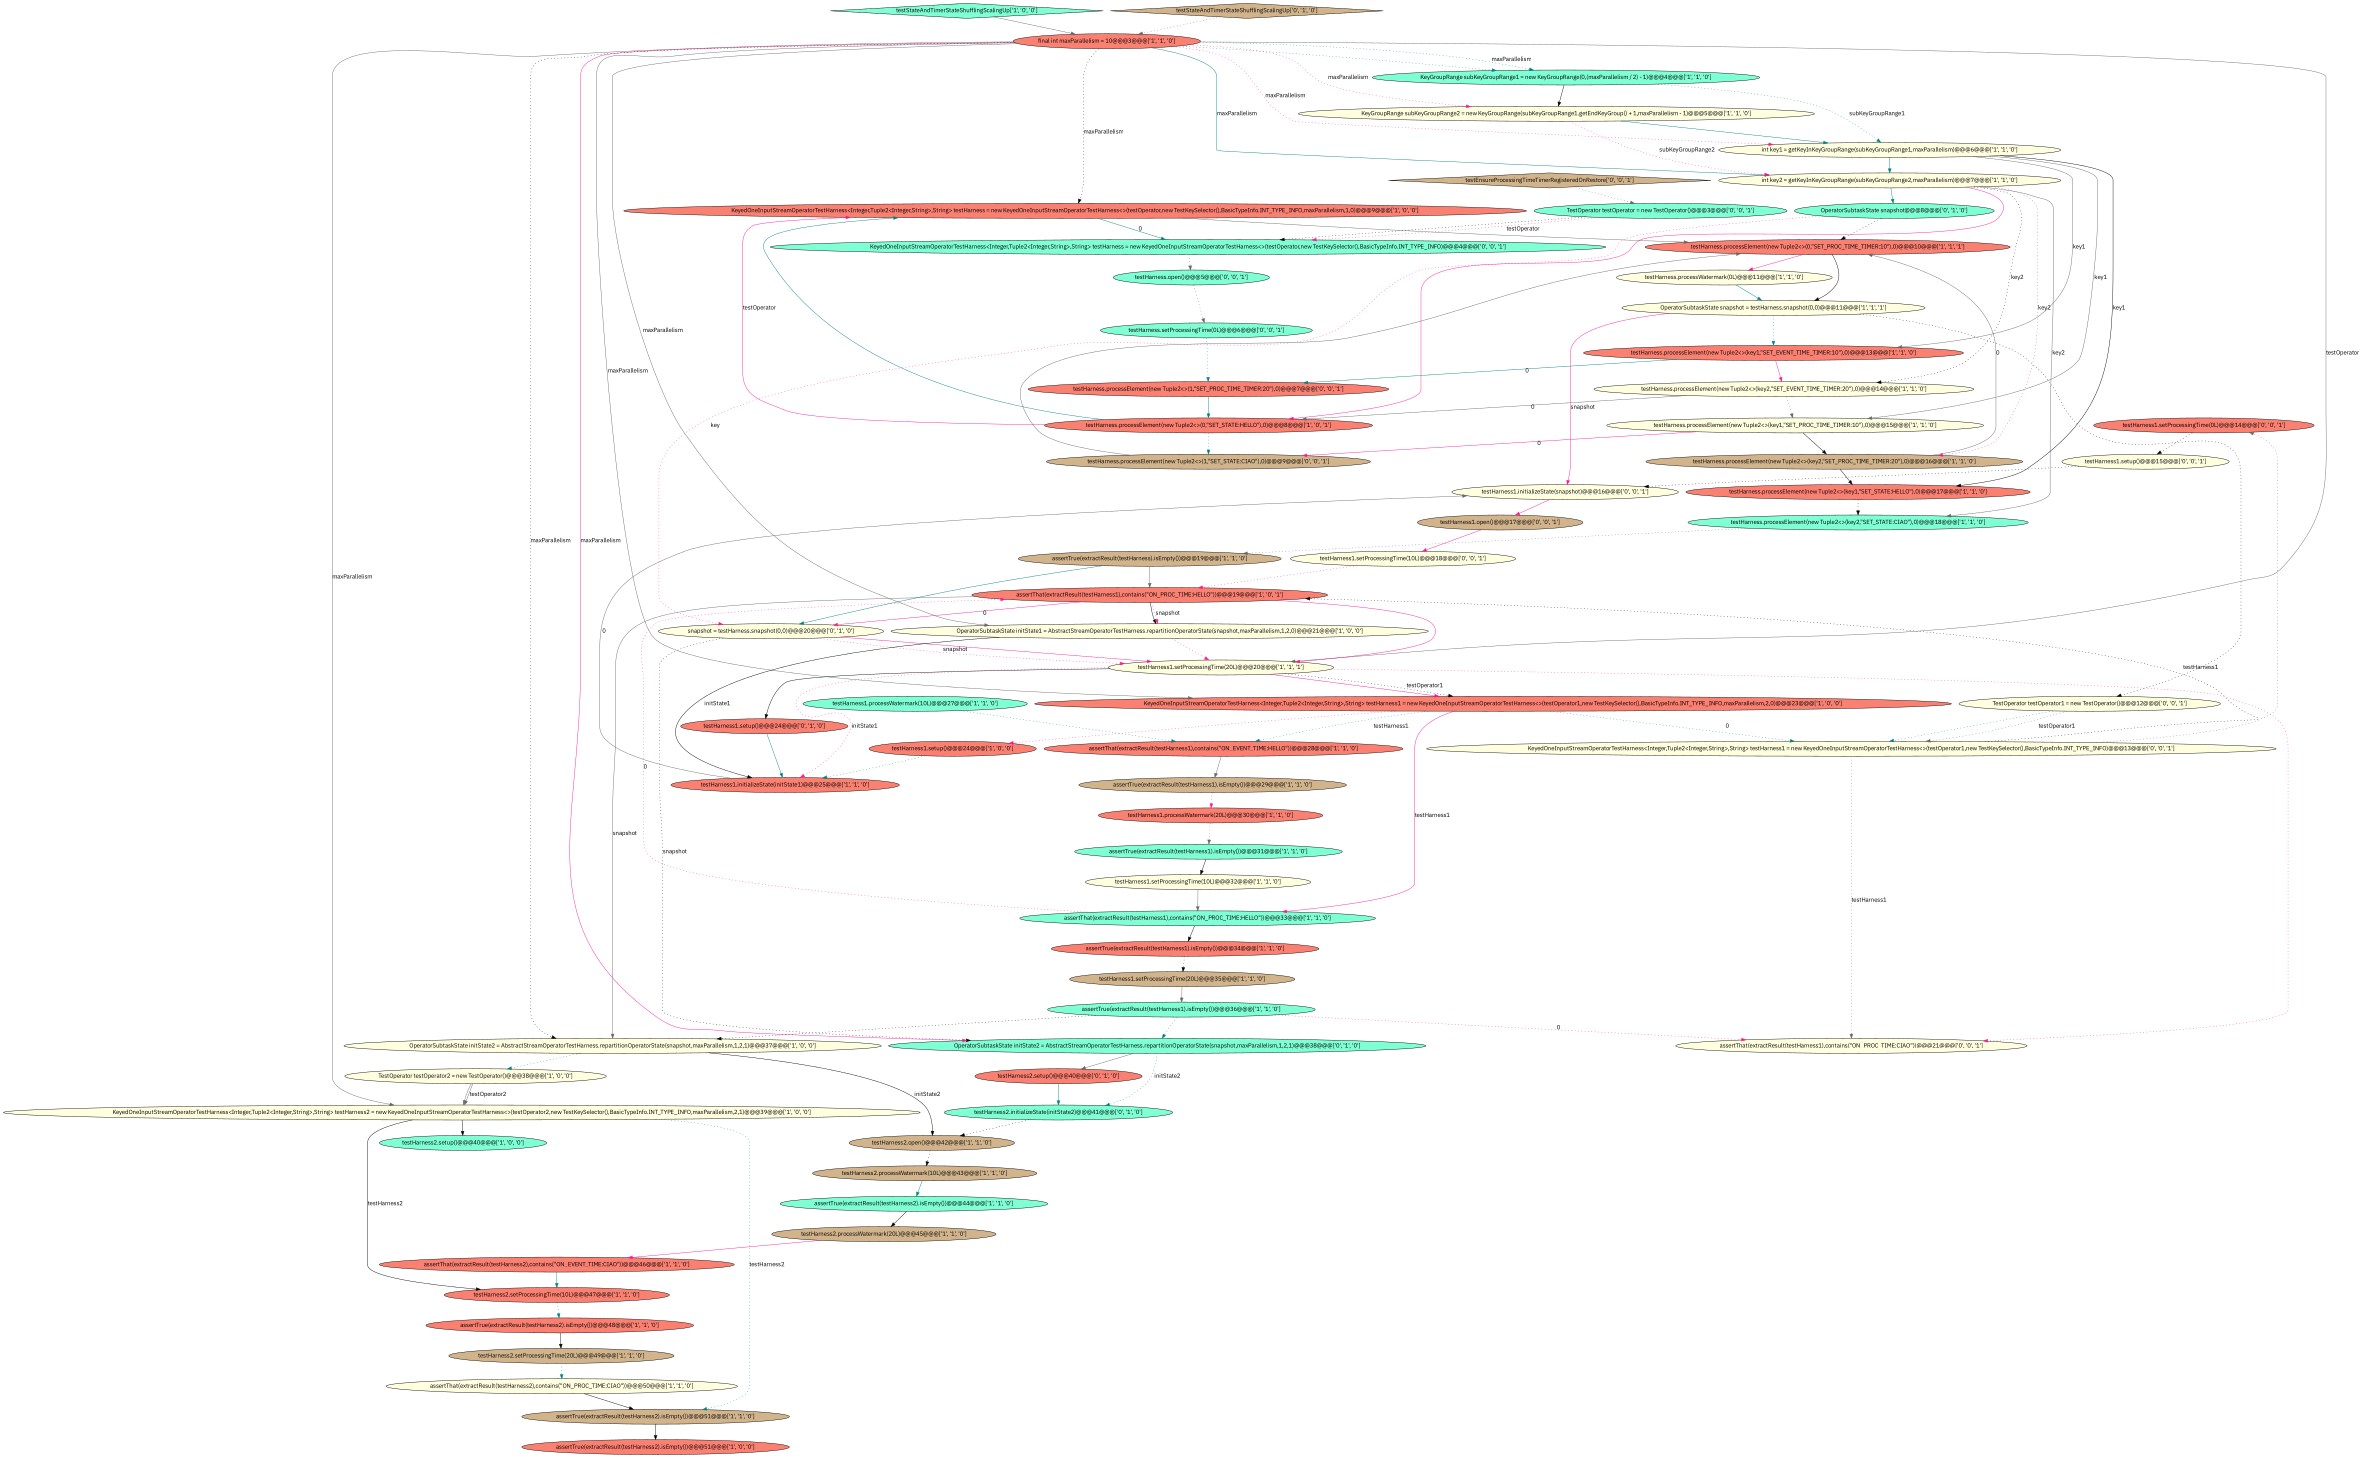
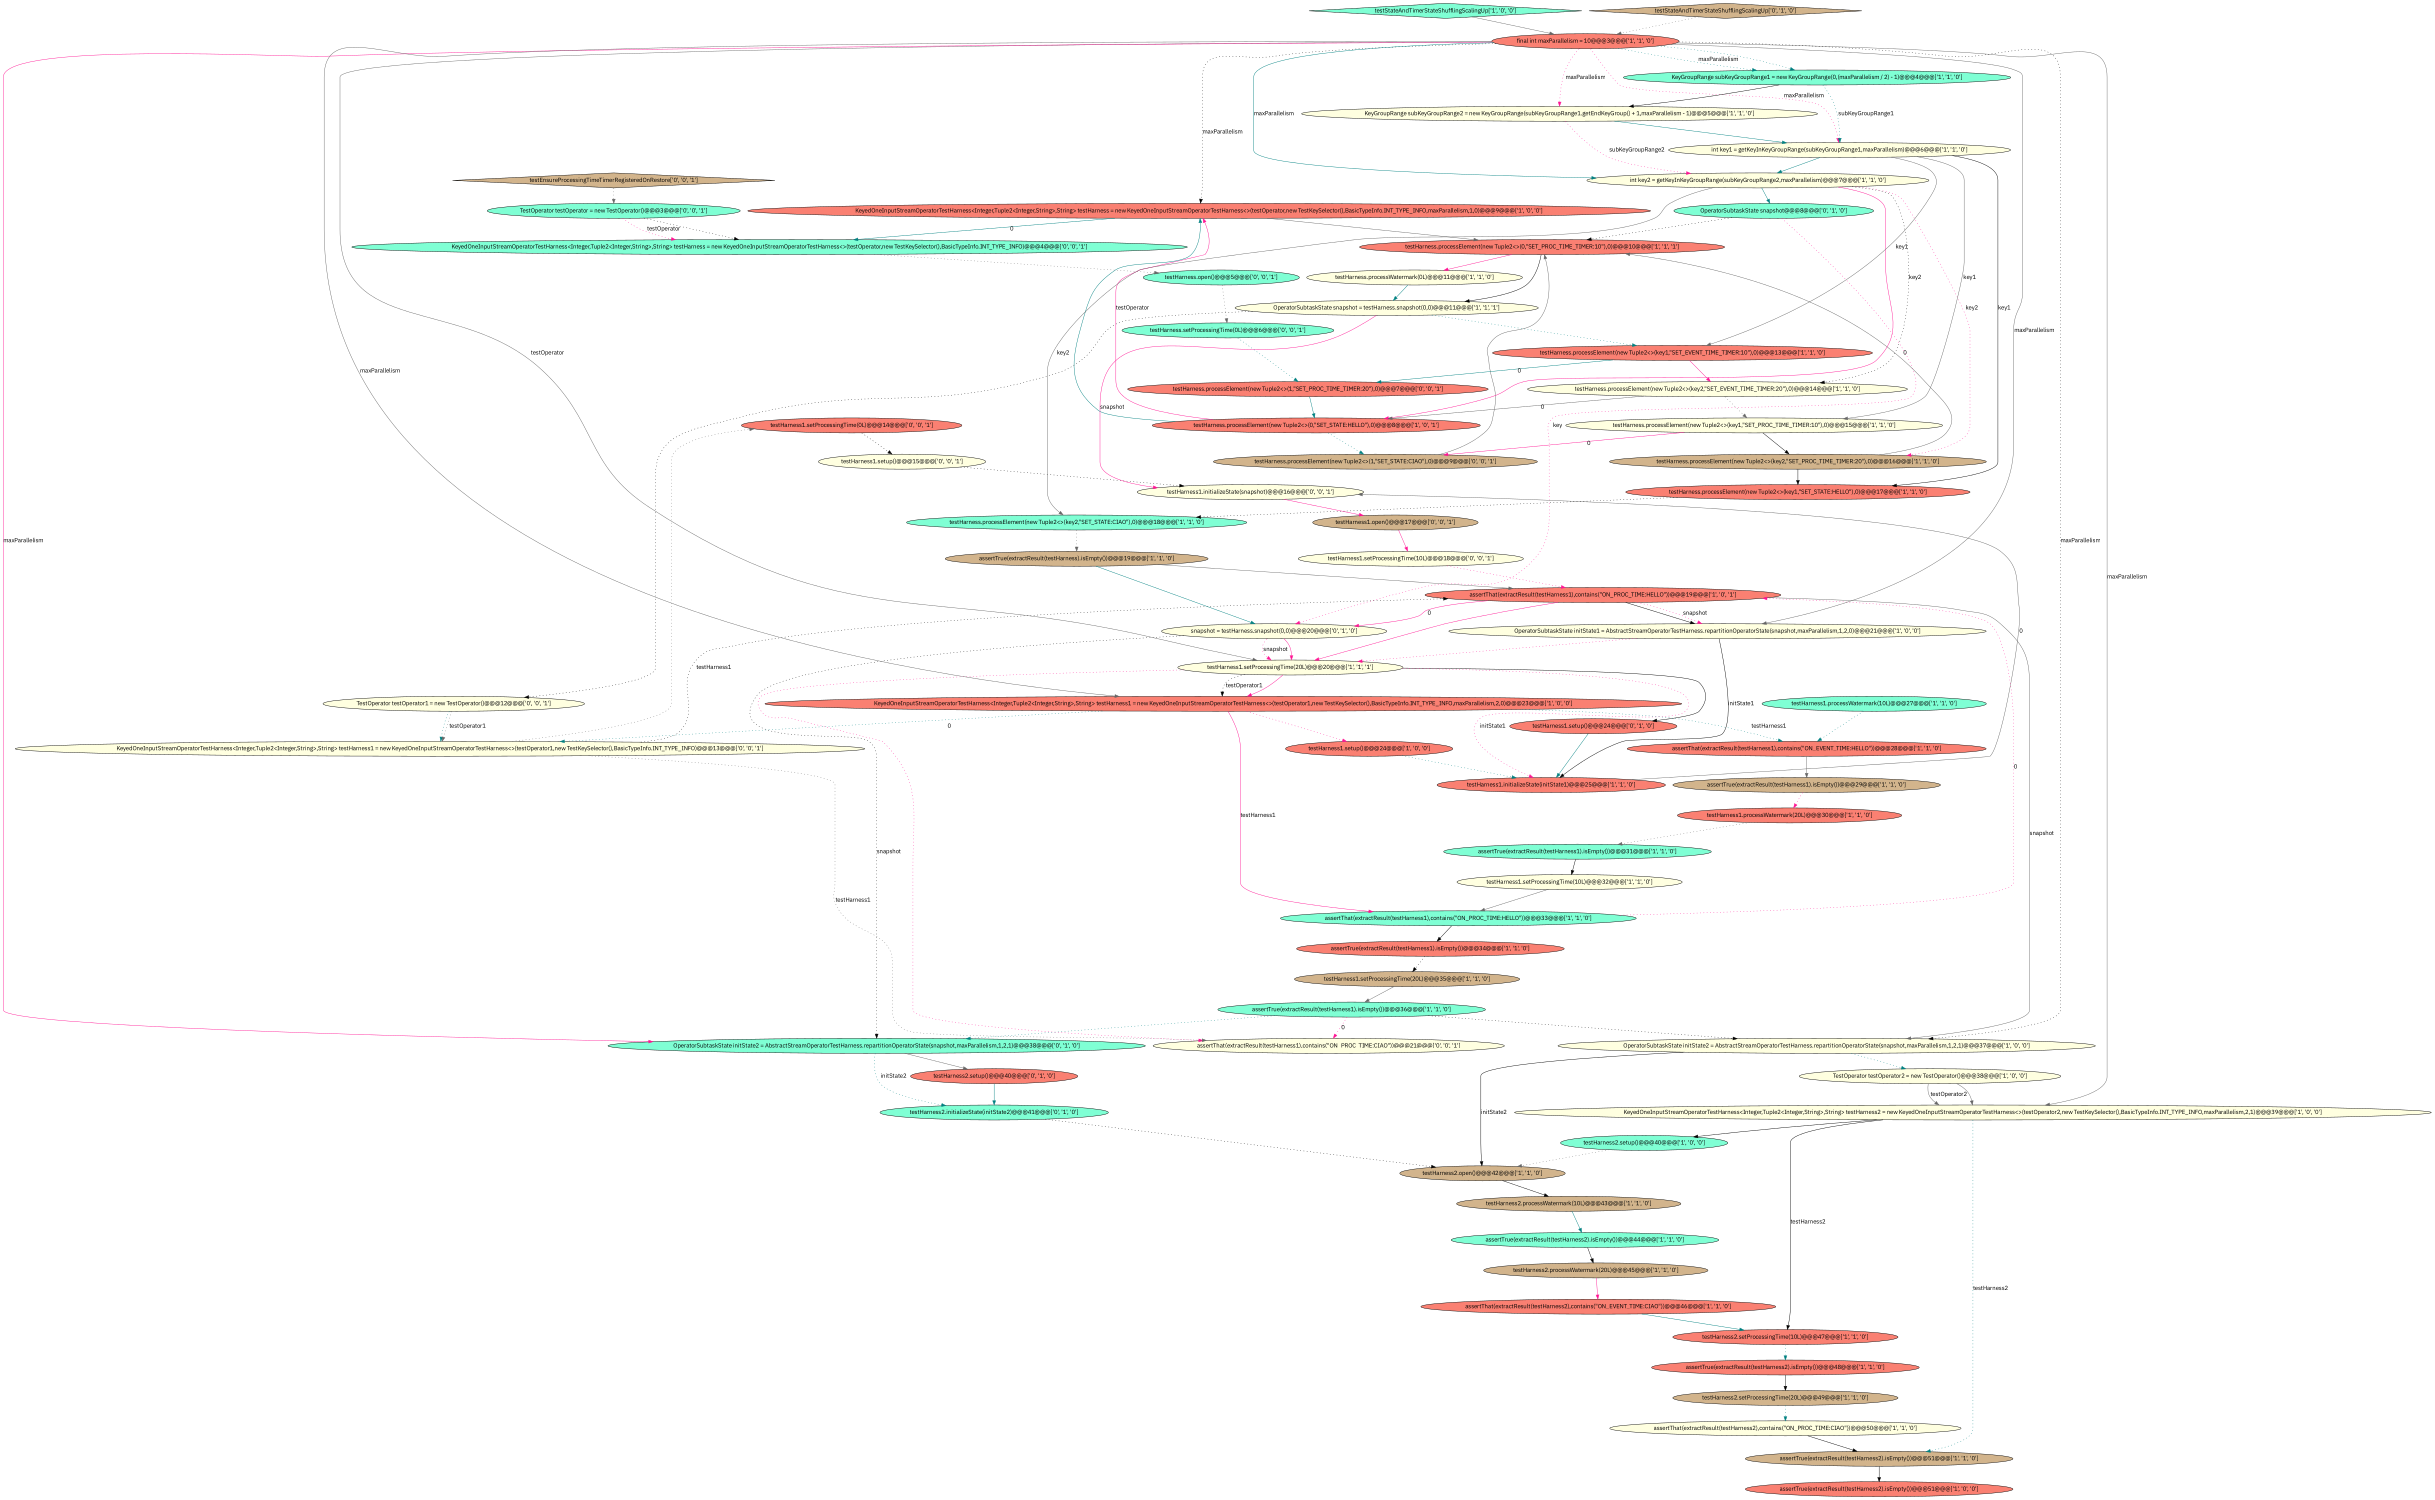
edge "testHarness2.open()@@@42@@@['1', '1', '0']" -> "testHarness2.processWatermark(10L)@@@43@@@['1', '1', '0']": style dotted -> solid
edge "testHarness2.setup()@@@40@@@['1', '0', '0']" -> "testHarness2.open()@@@42@@@['1', '1', '0']": added
